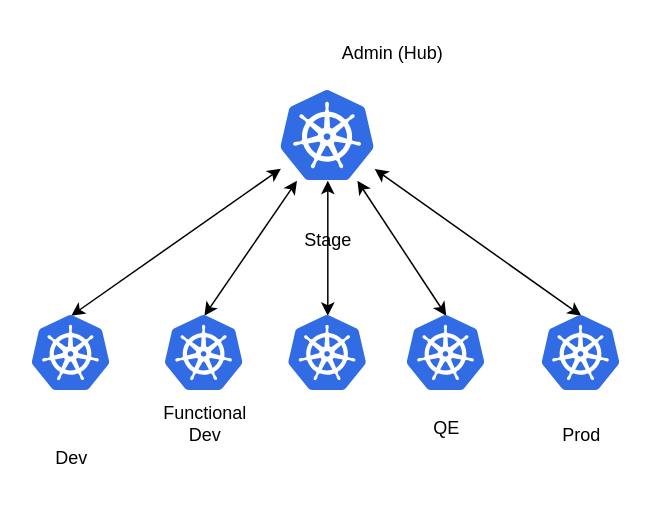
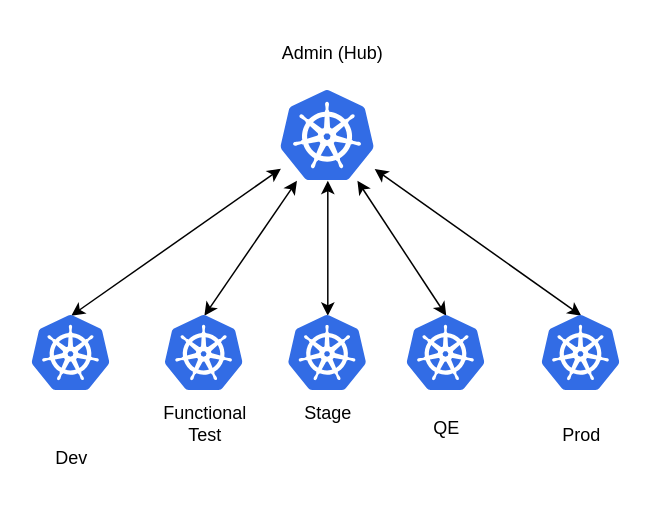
node "Admin (Hub)": moved (392, 53) -> (332, 53)
node "Stage": moved (328, 241) -> (328, 413)
node "Functional Dev": label "Functional Dev" -> "Functional Test"
